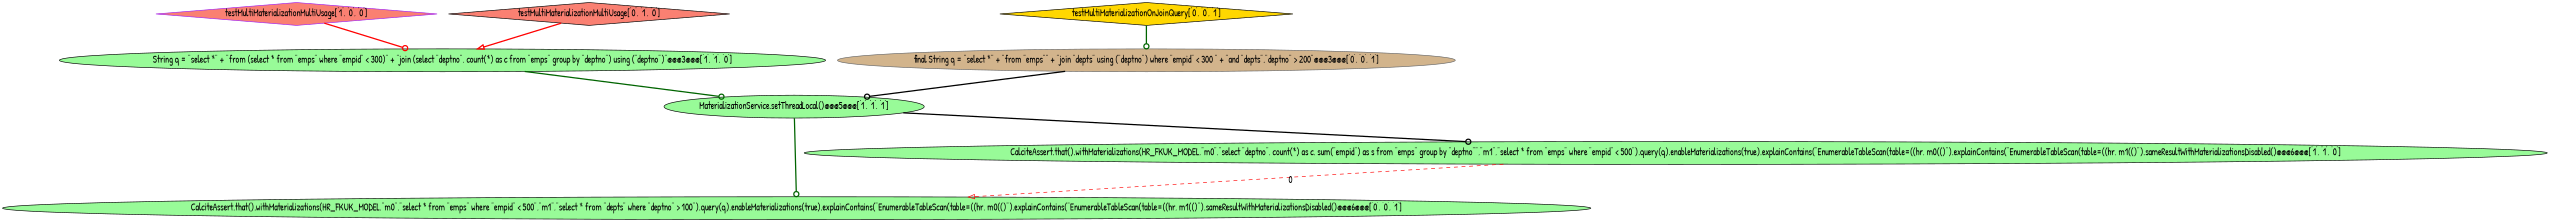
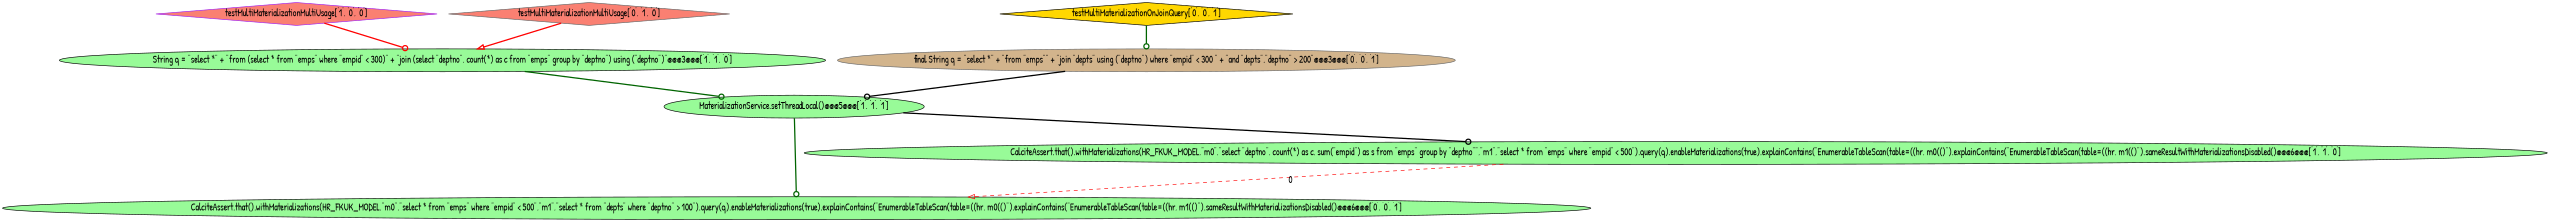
node "testMultiMaterializationMultiUsage['0', '1', '0']": color black -> gray40
